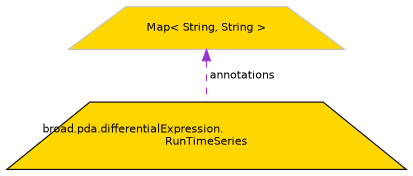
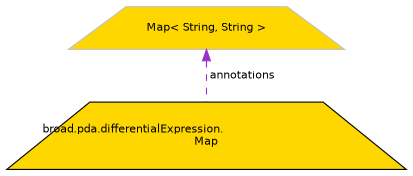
node "broad.pda.differentialExpression. RunTimeSeries": label "broad.pda.differentialExpression. RunTimeSeries" -> "broad.pda.differentialExpression. Map"
